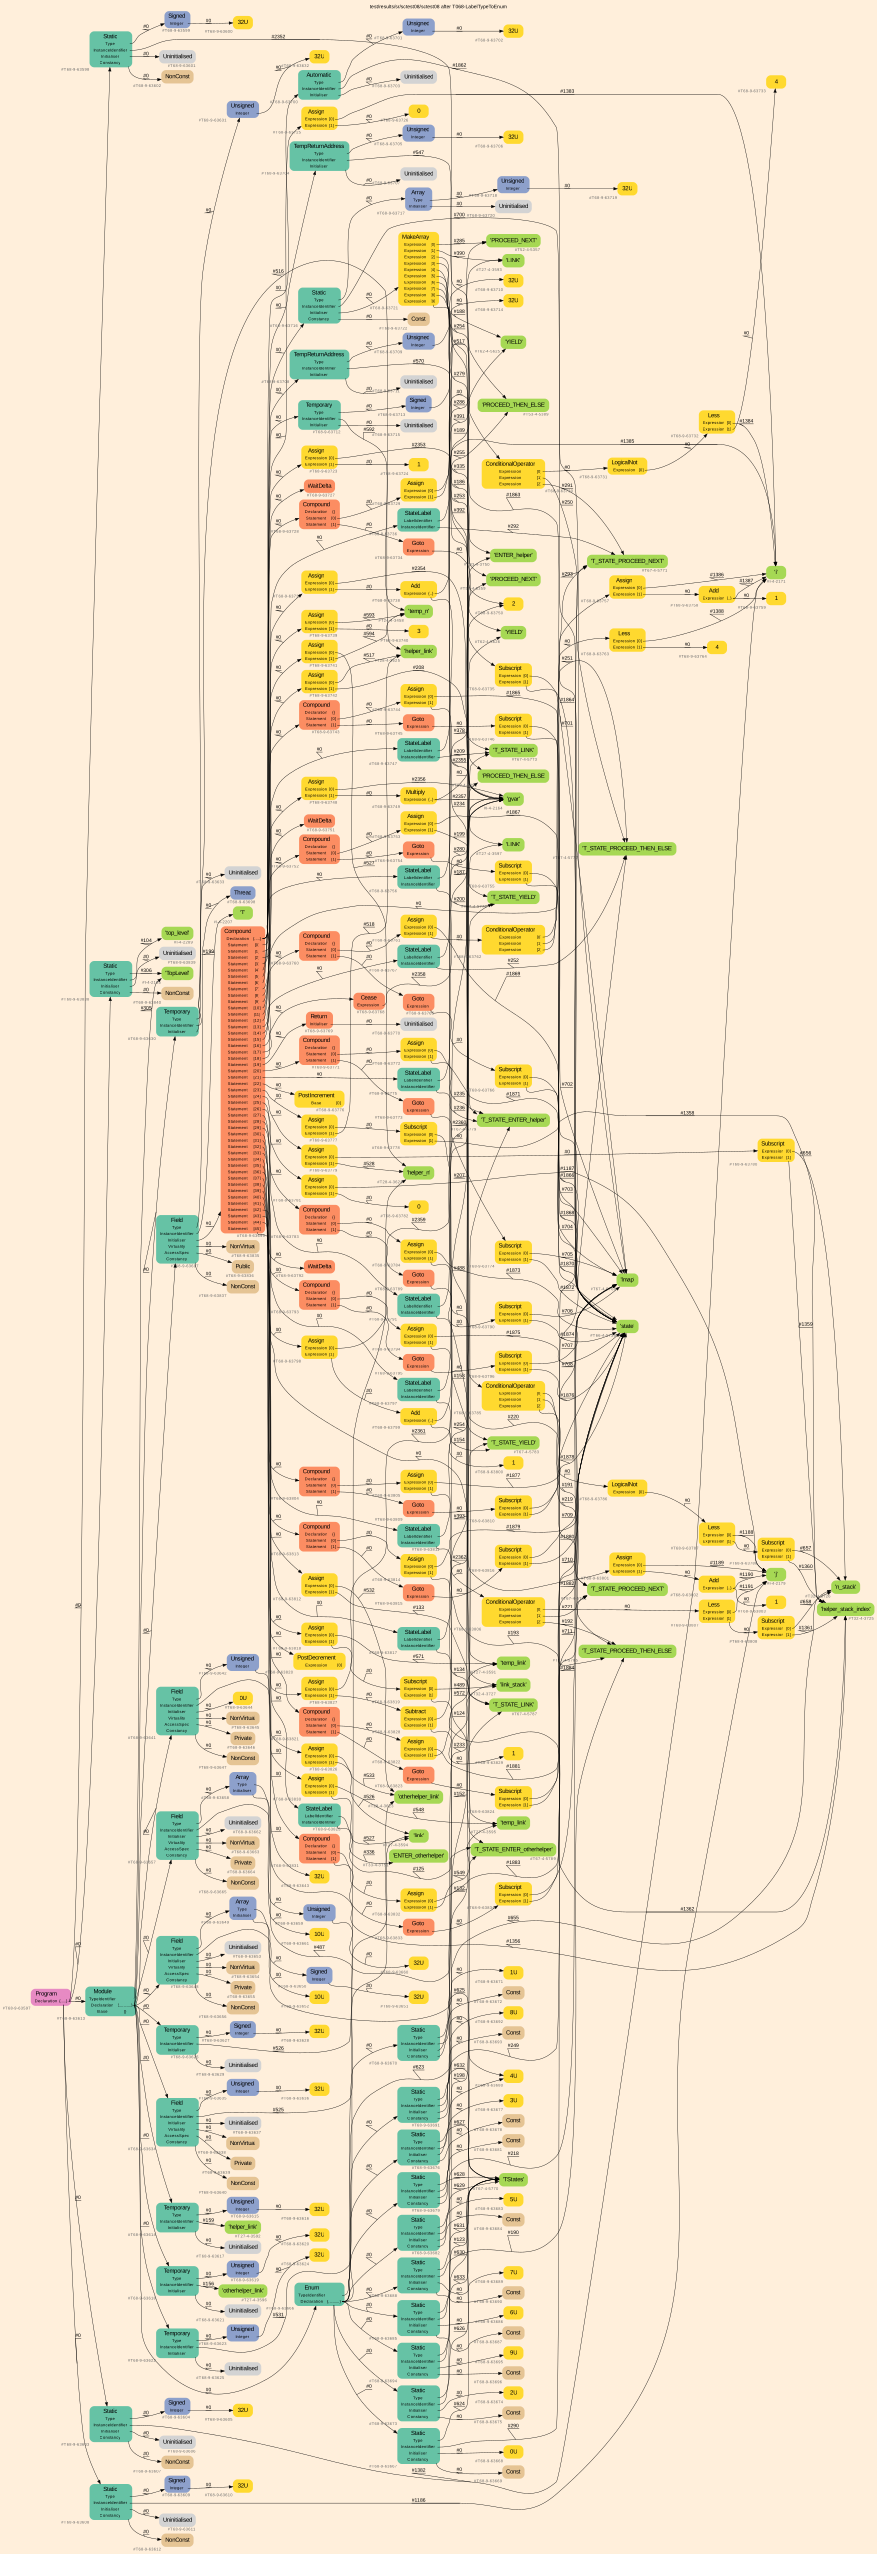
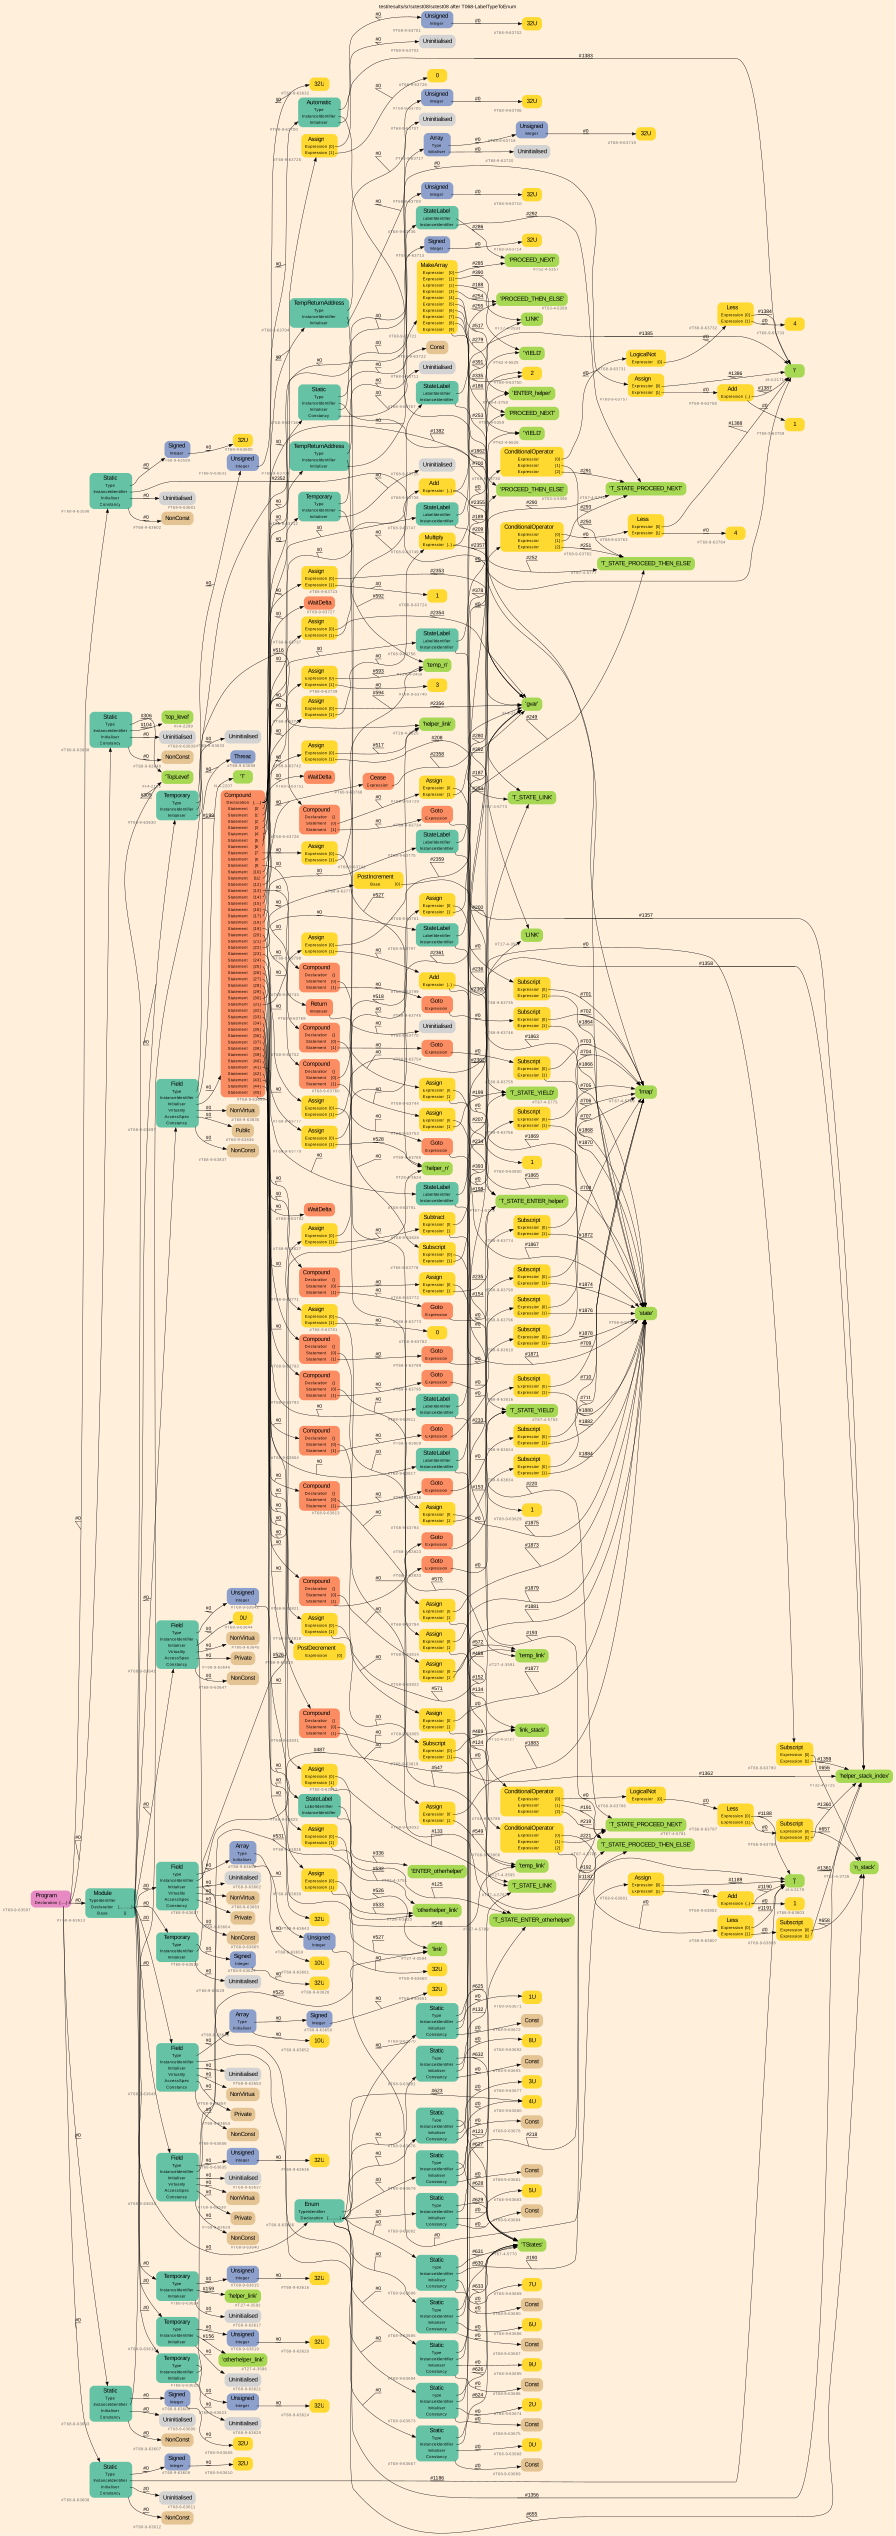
edge "PostIncrement" -> "'helper_stack_index'": added, label "#1357"
